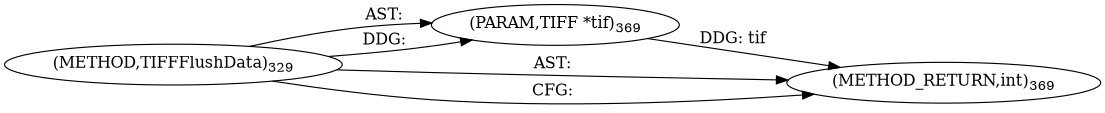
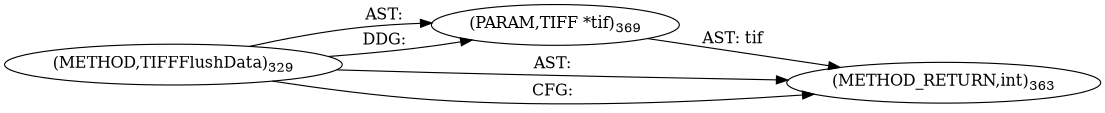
edge "(PARAM,TIFF *tif)" -> "(METHOD_RETURN,int)": label "DDG: tif" -> "AST: tif"
node "(METHOD_RETURN,int)": text "369" -> "363"
